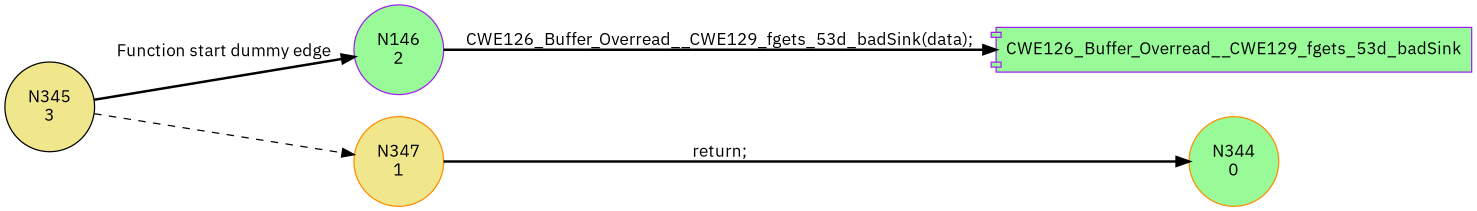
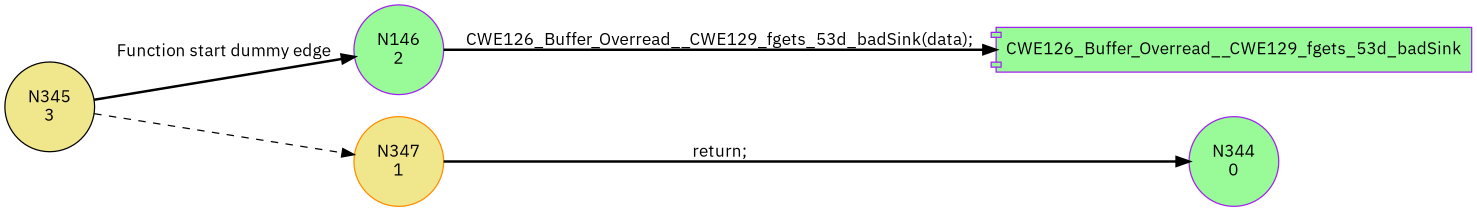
node "N344 0": color darkorange -> purple
